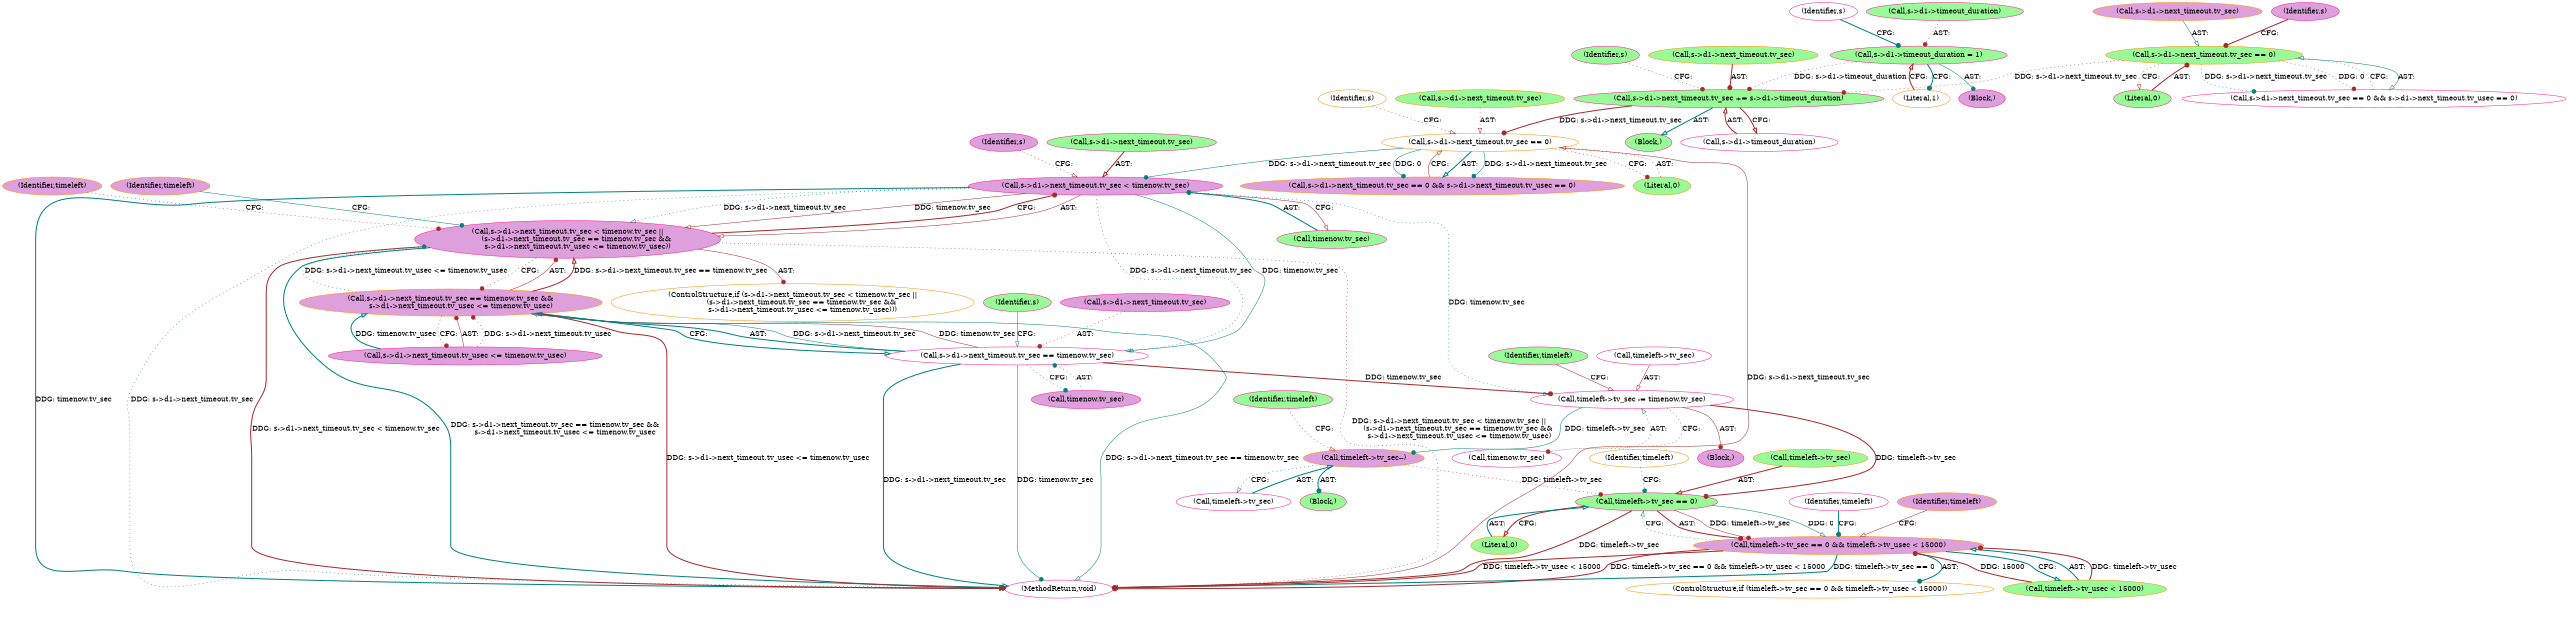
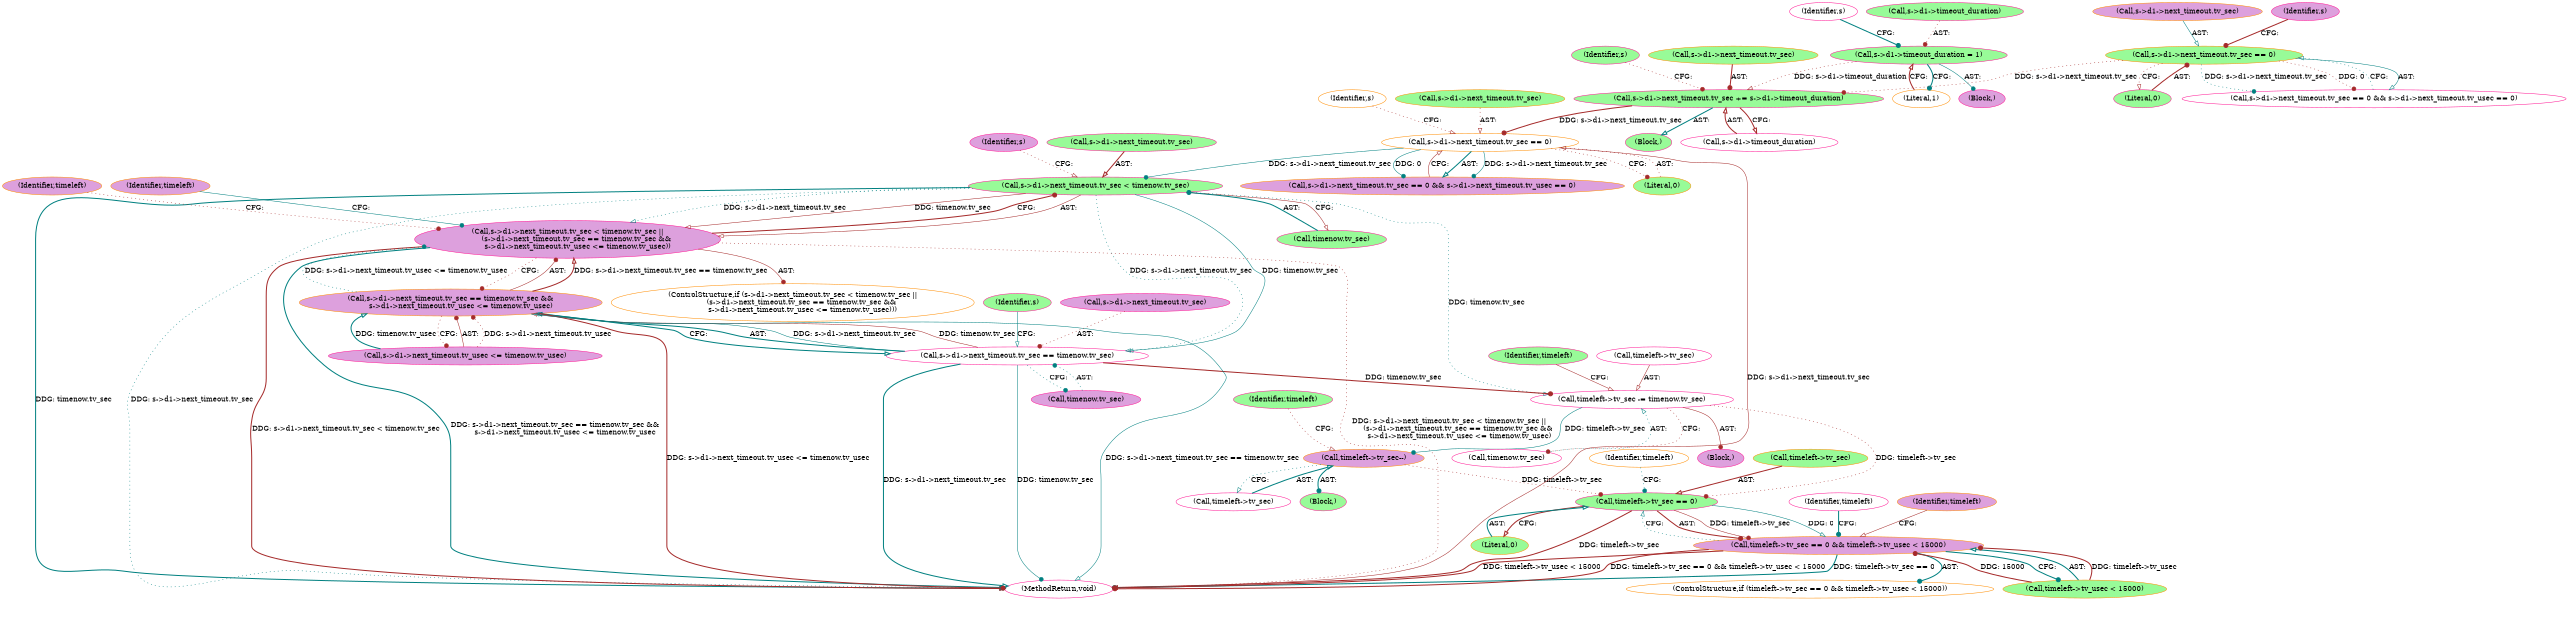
edge "(Call,s->d1->timeout_duration = 1)" -> "(Call,s->d1->next_timeout.tv_sec += s->d1->timeout_duration)": arrowhead dot -> onormal
node "(Call,s->d1->next_timeout.tv_sec < timenow.tv_sec)": fillcolor plum -> palegreen
edge "(Call,timeleft->tv_sec -= timenow.tv_sec)" -> "(Call,timeleft->tv_sec == 0)": style bold -> dotted
edge "(Call,timeleft->tv_sec == 0 && timeleft->tv_usec < 15000)" -> "(Call,timeleft->tv_usec < 15000)": arrowhead onormal -> dot
